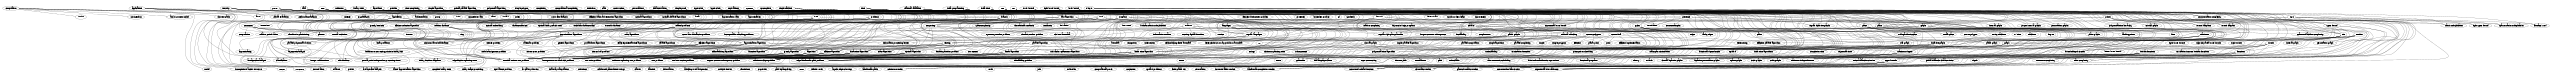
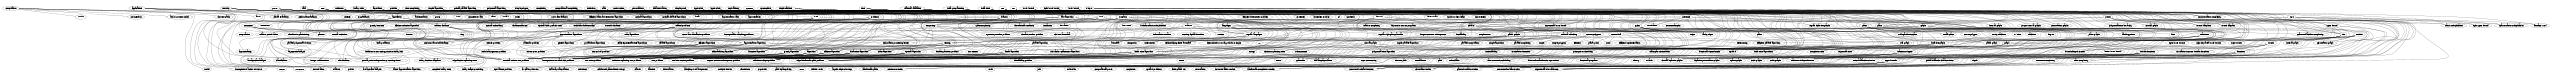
node "disjunctive logic programs": label "disjunctive logic programs" -> "disjunctive convex programs"
node "deterministic two-way pushdown automata": label "deterministic two-way pushdown automata" -> "deterministic two-way pushdown single"
